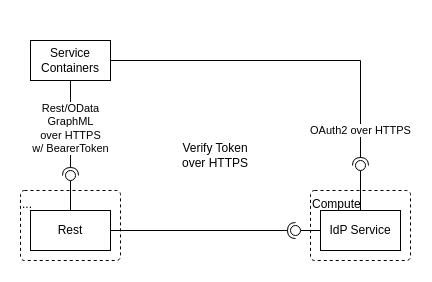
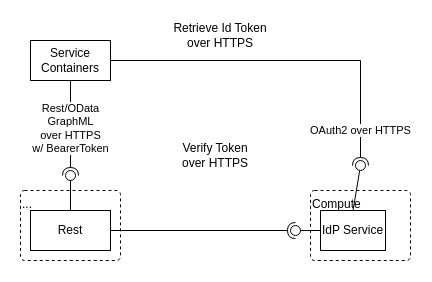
node "Retrieve Id Token over HTTPS": added
node "IdP Service": size 80x40 -> 65x40
